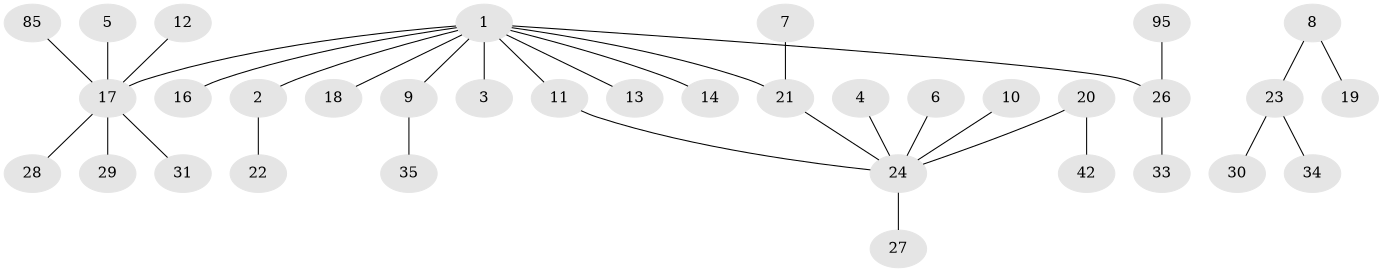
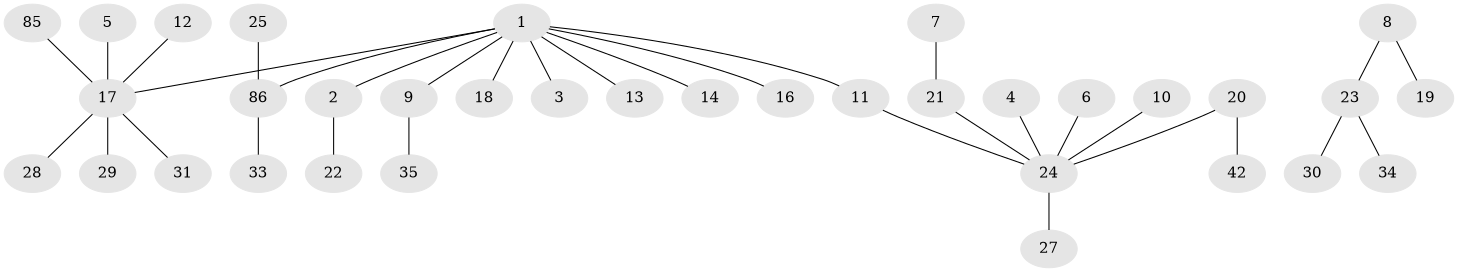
node "95": label "95" -> "25"
edge "1" -- "21": removed
node "26": label "26" -> "86"
